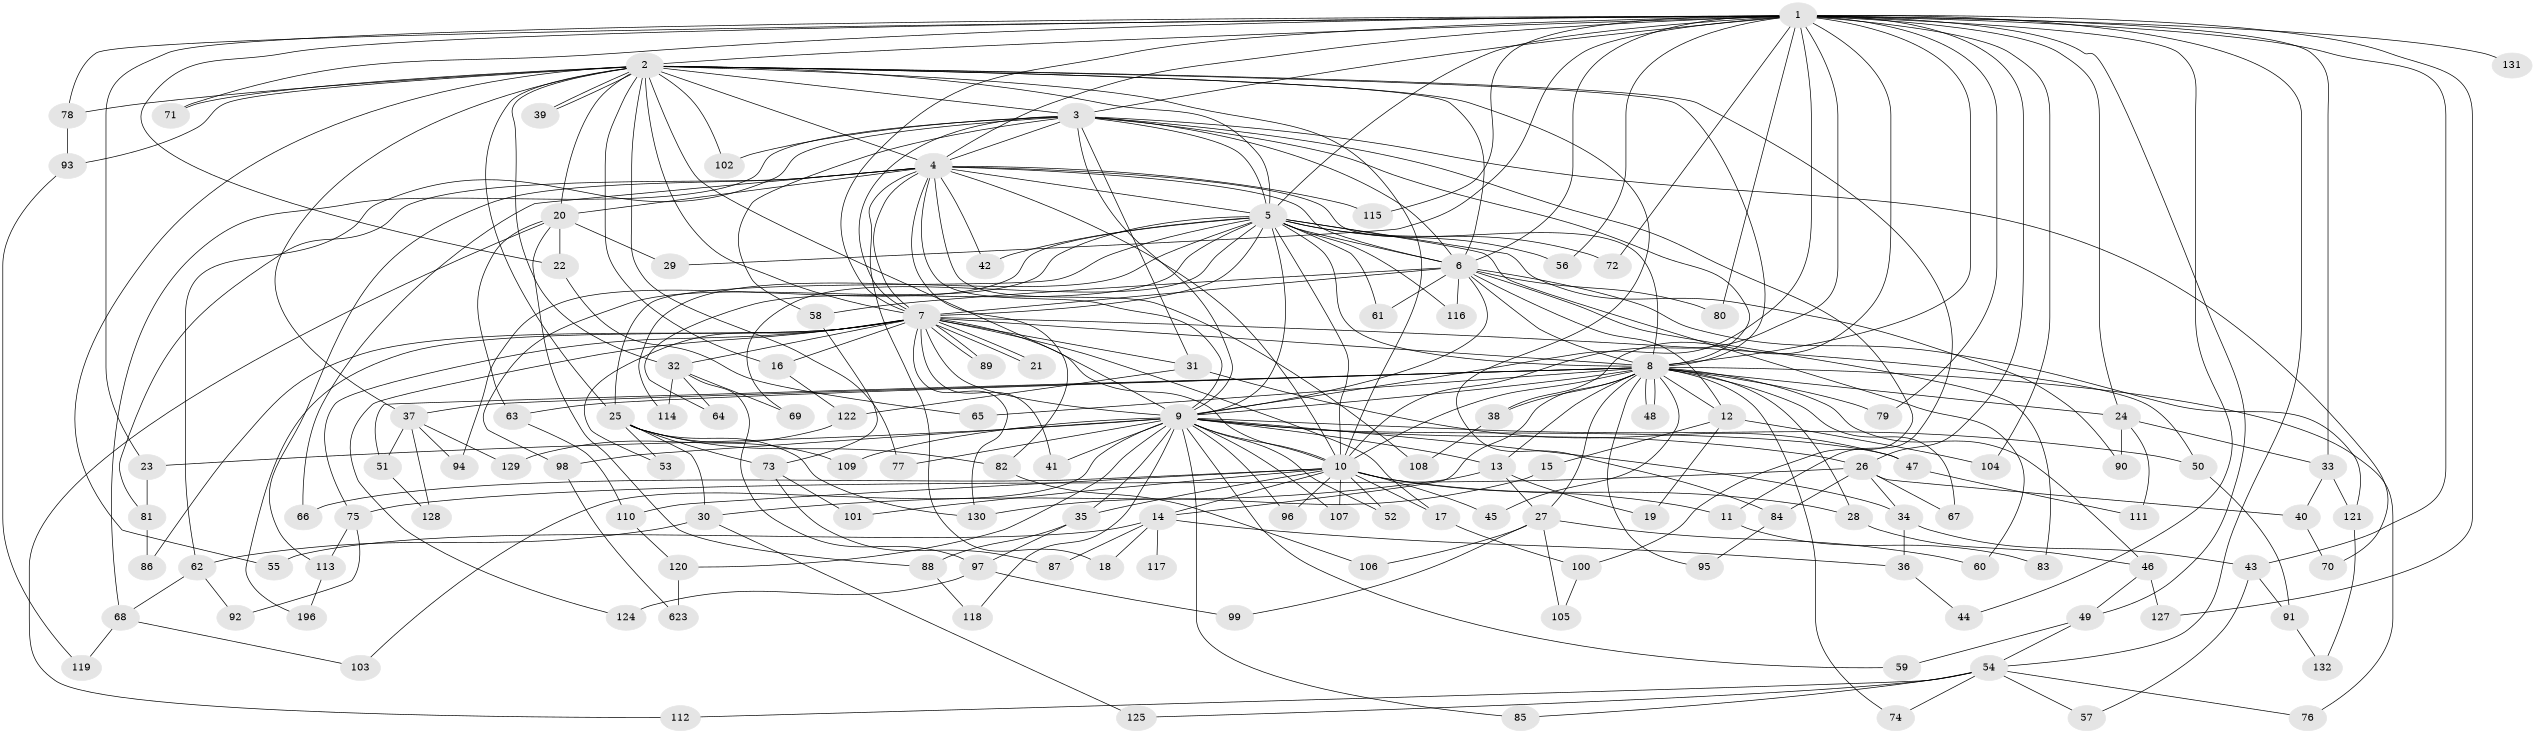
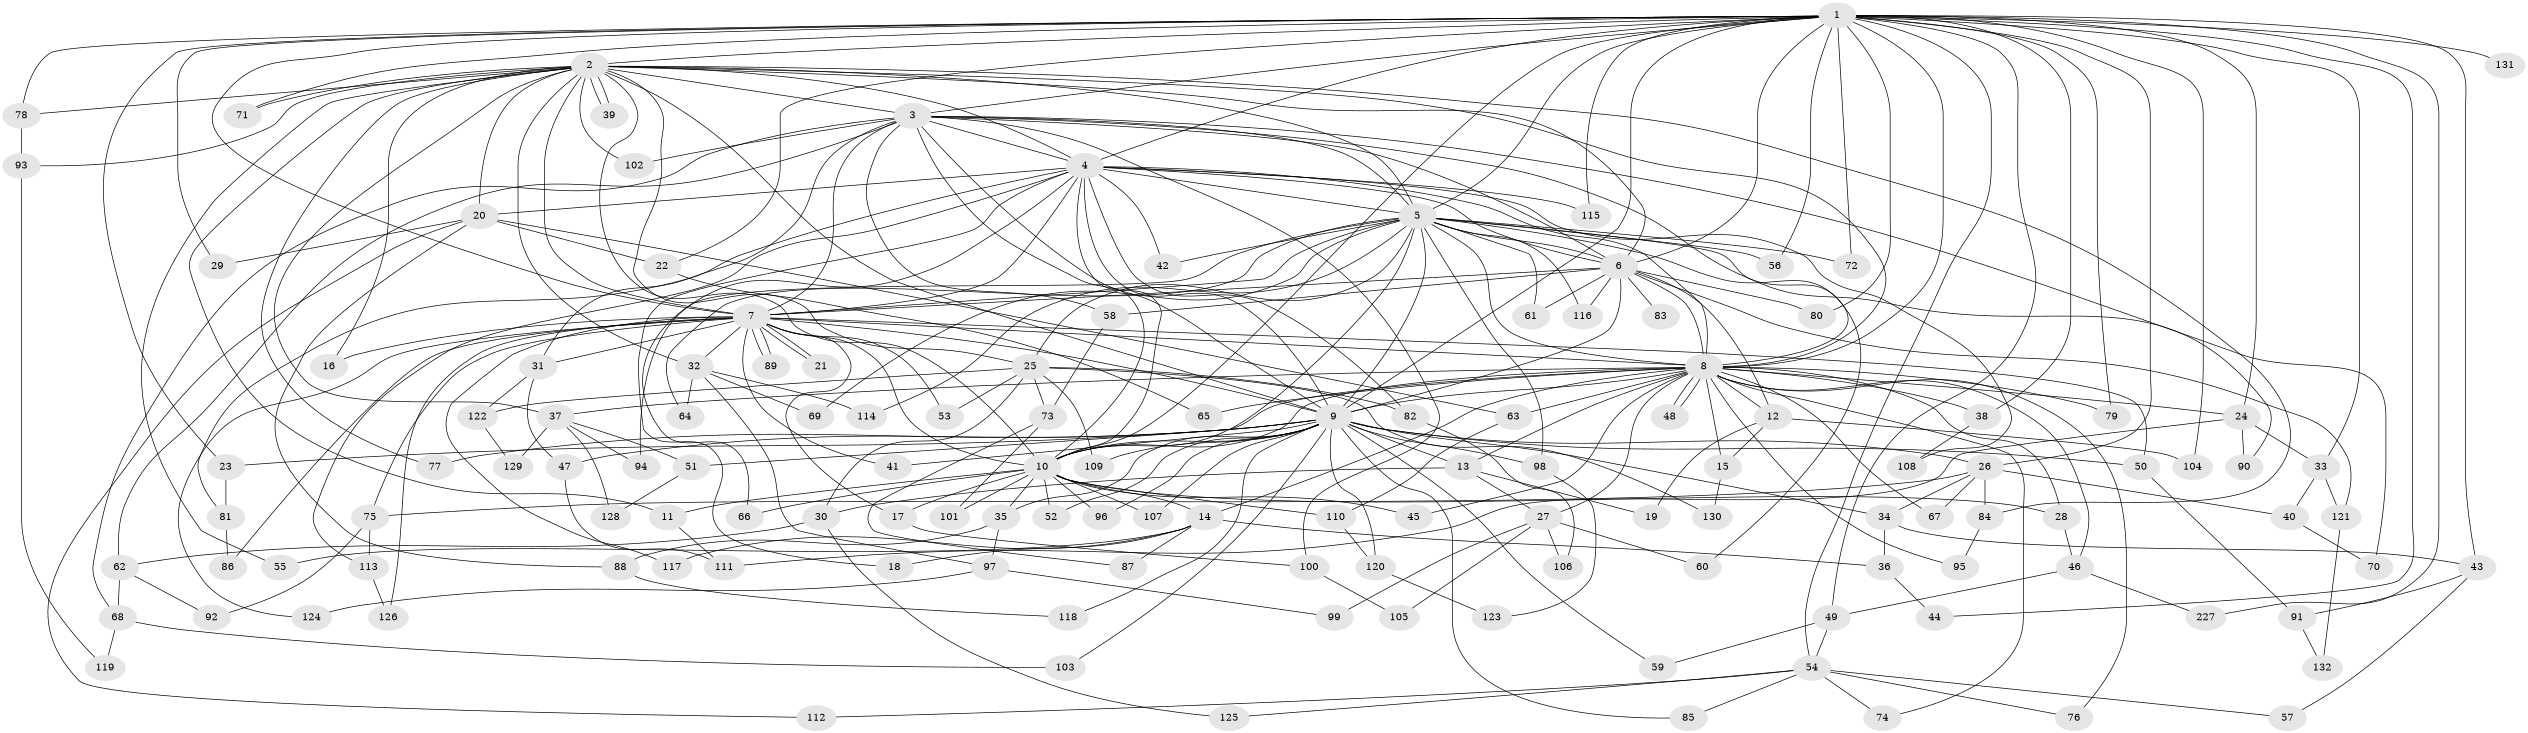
edge "3" -- "10": added
edge "16" -- "122": now "25" -- "122"
edge "7" -- "130": now "7" -- "117"
edge "8" -- "15": added
edge "11" -- "83": now "11" -- "111"
node "196": label "196" -> "126"
node "623": label "623" -> "123"
node "127": label "127" -> "227"
